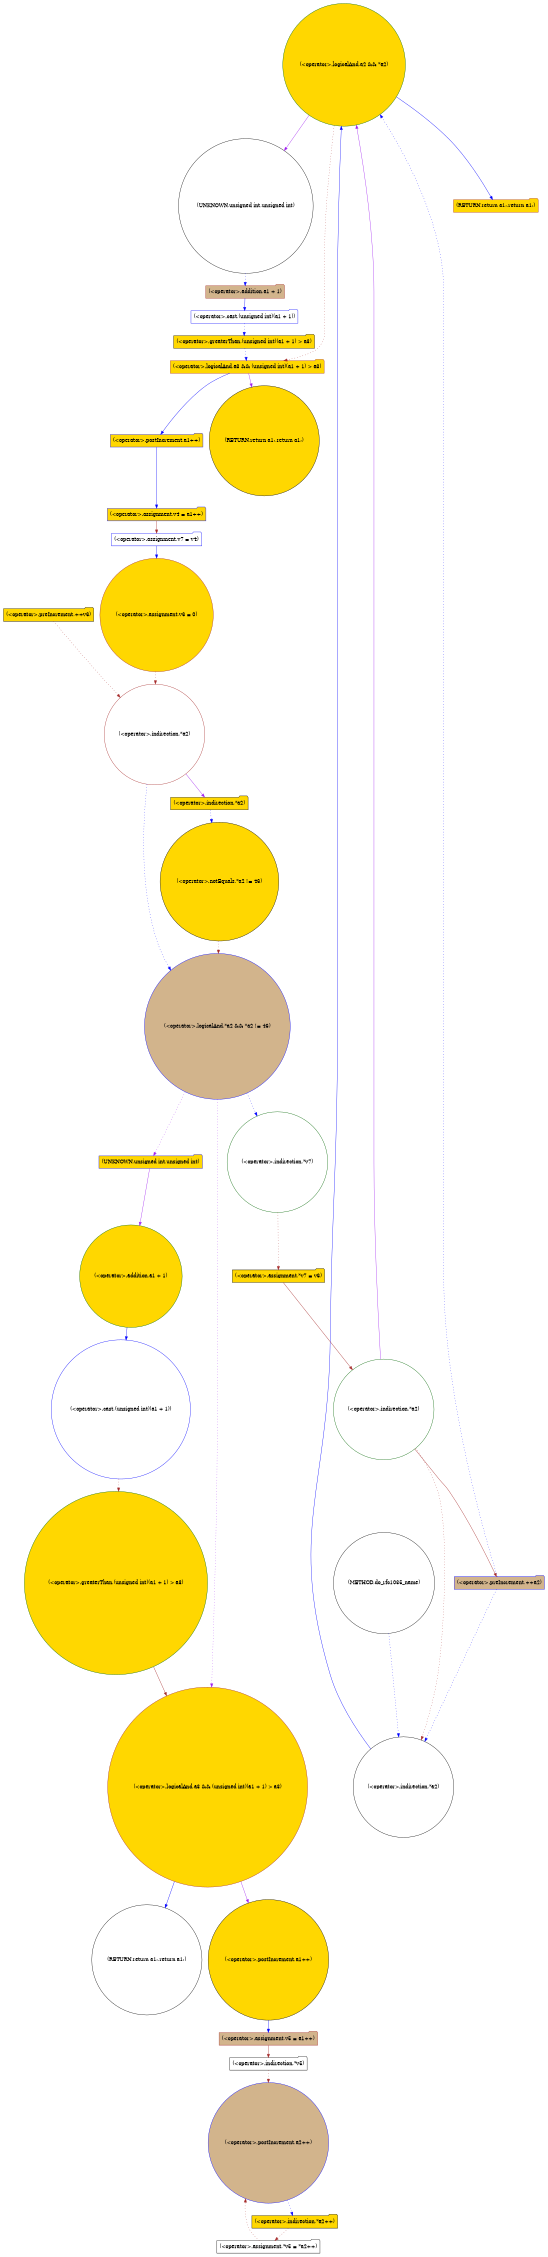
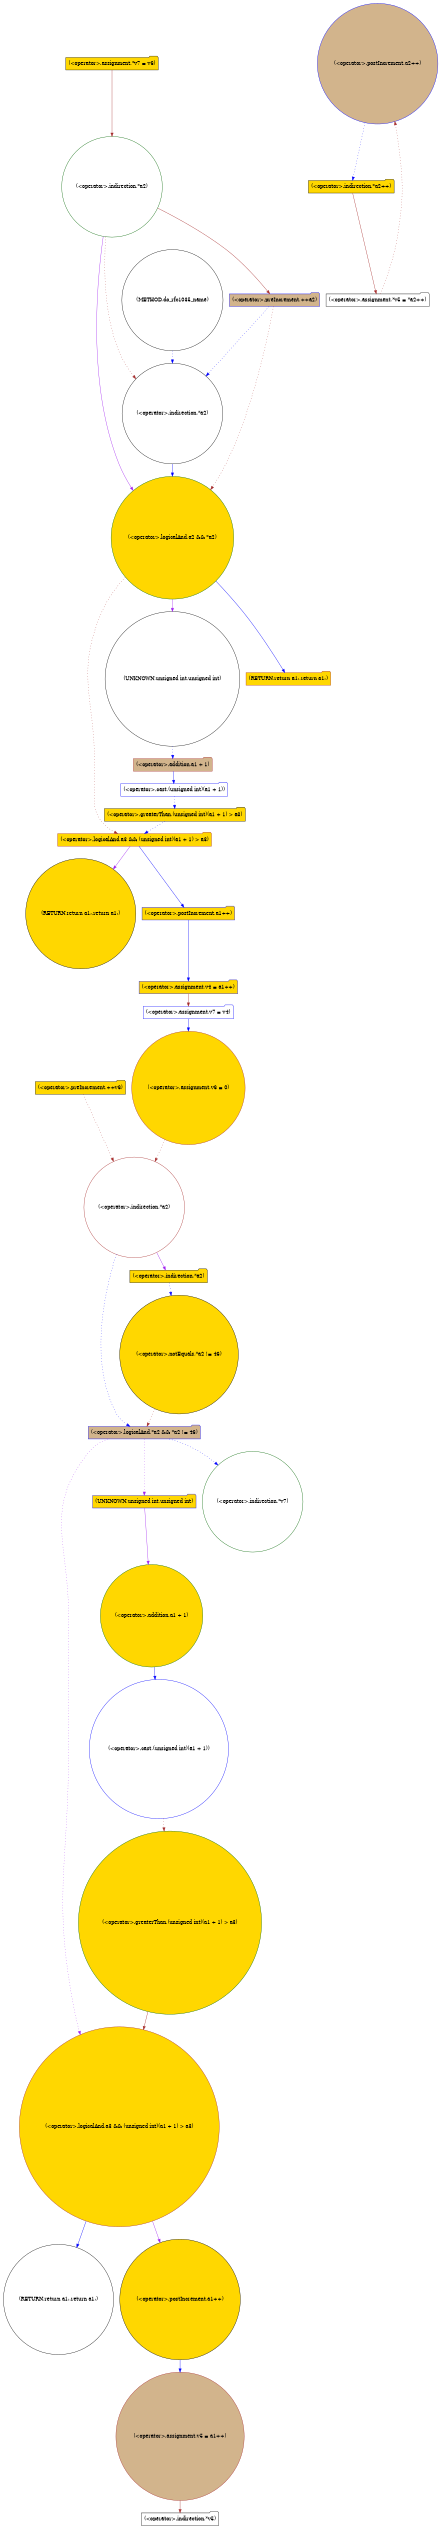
edge "(<operator>.preIncrement,++a2)" -> "(<operator>.logicalAnd,a2 && *a2)": color blue -> brown
node "(<operator>.logicalAnd,*a2 && *a2 != 46)": shape circle -> folder
edge "(<operator>.indirection,*v7)" -> "(<operator>.assignment,*v7 = v6)": removed
node "(<operator>.assignment,v5 = a1++)": shape folder -> circle
edge "(<operator>.indirection,*v5)" -> "(<operator>.postIncrement,a2++)": removed
edge "(<operator>.indirection,*a2++)" -> "(<operator>.assignment,*v5 = *a2++)": style dotted -> solid
